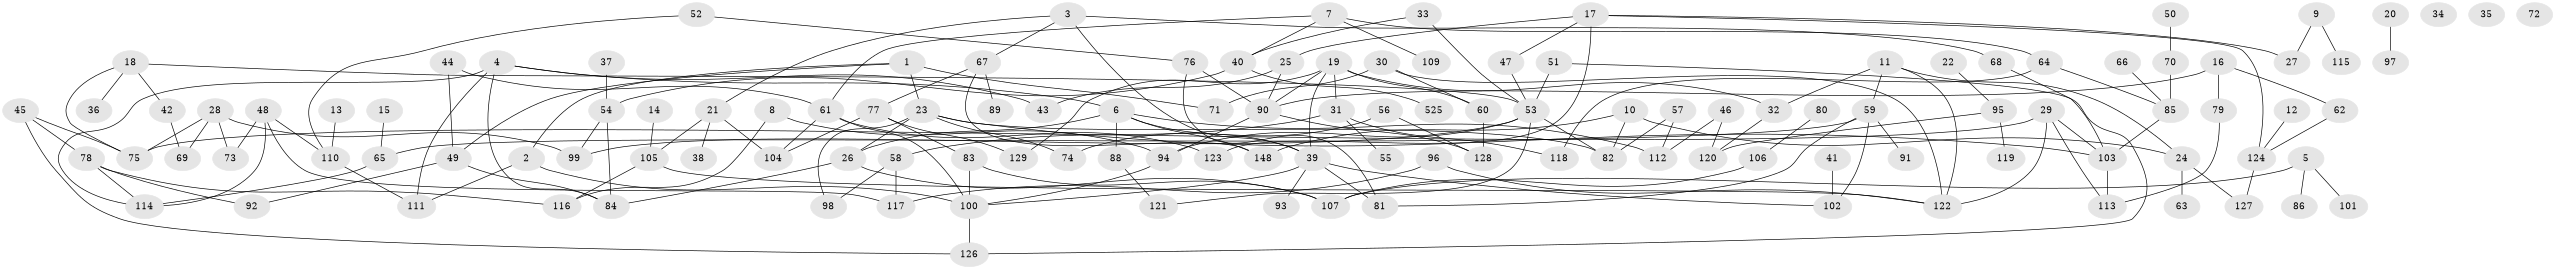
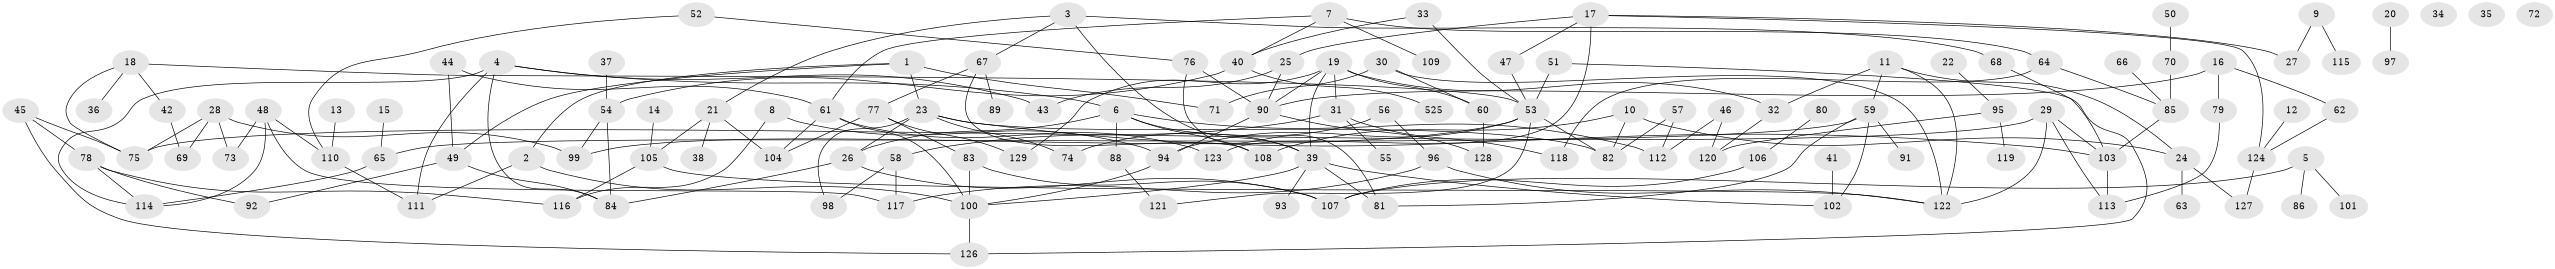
edge "56" -- "128": now "56" -- "96"
node "148": label "148" -> "108"
